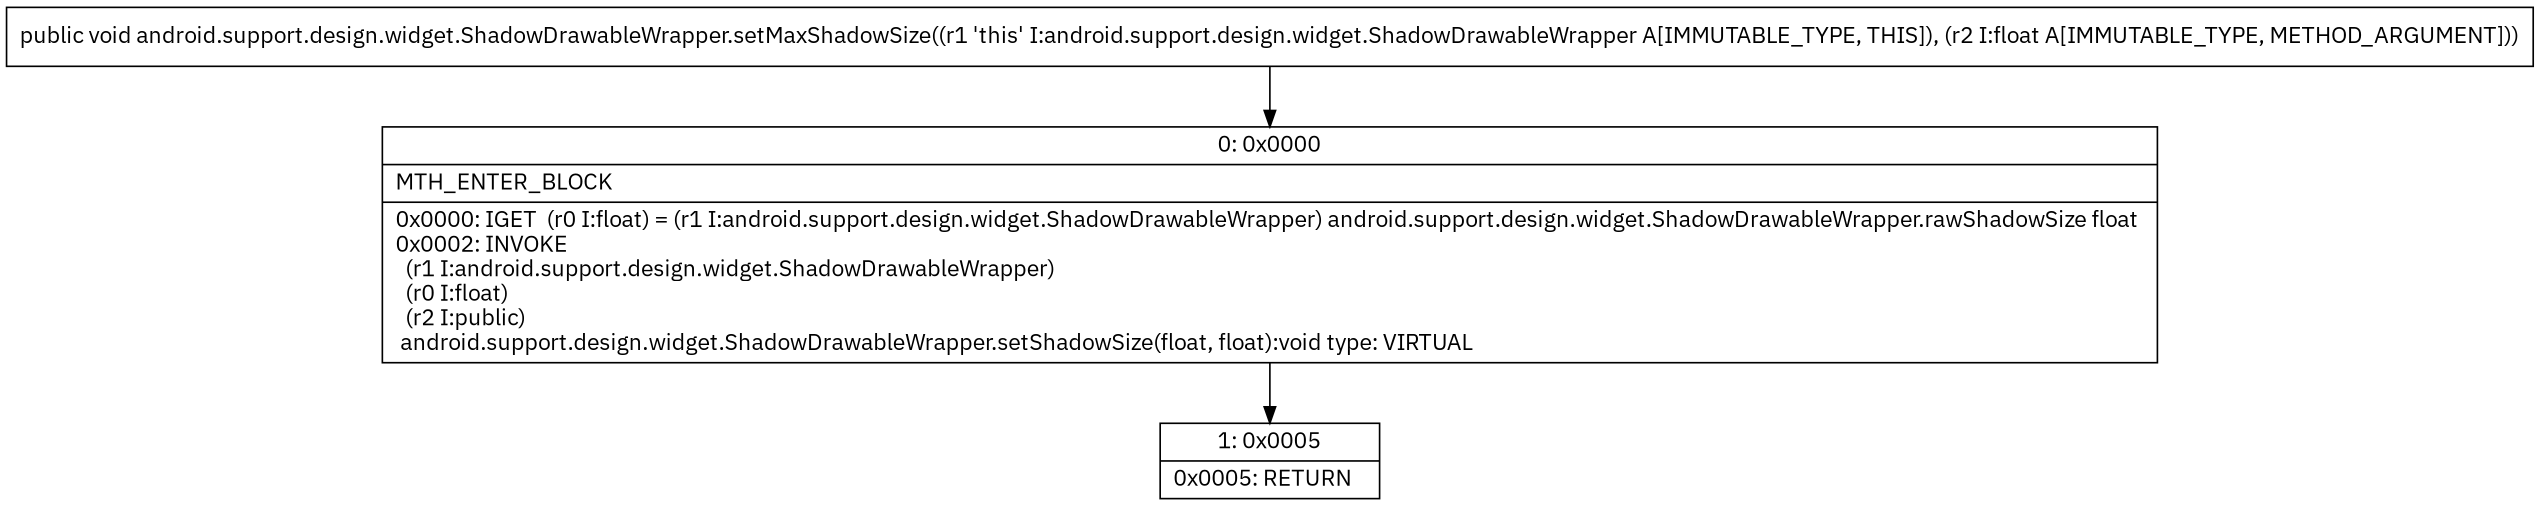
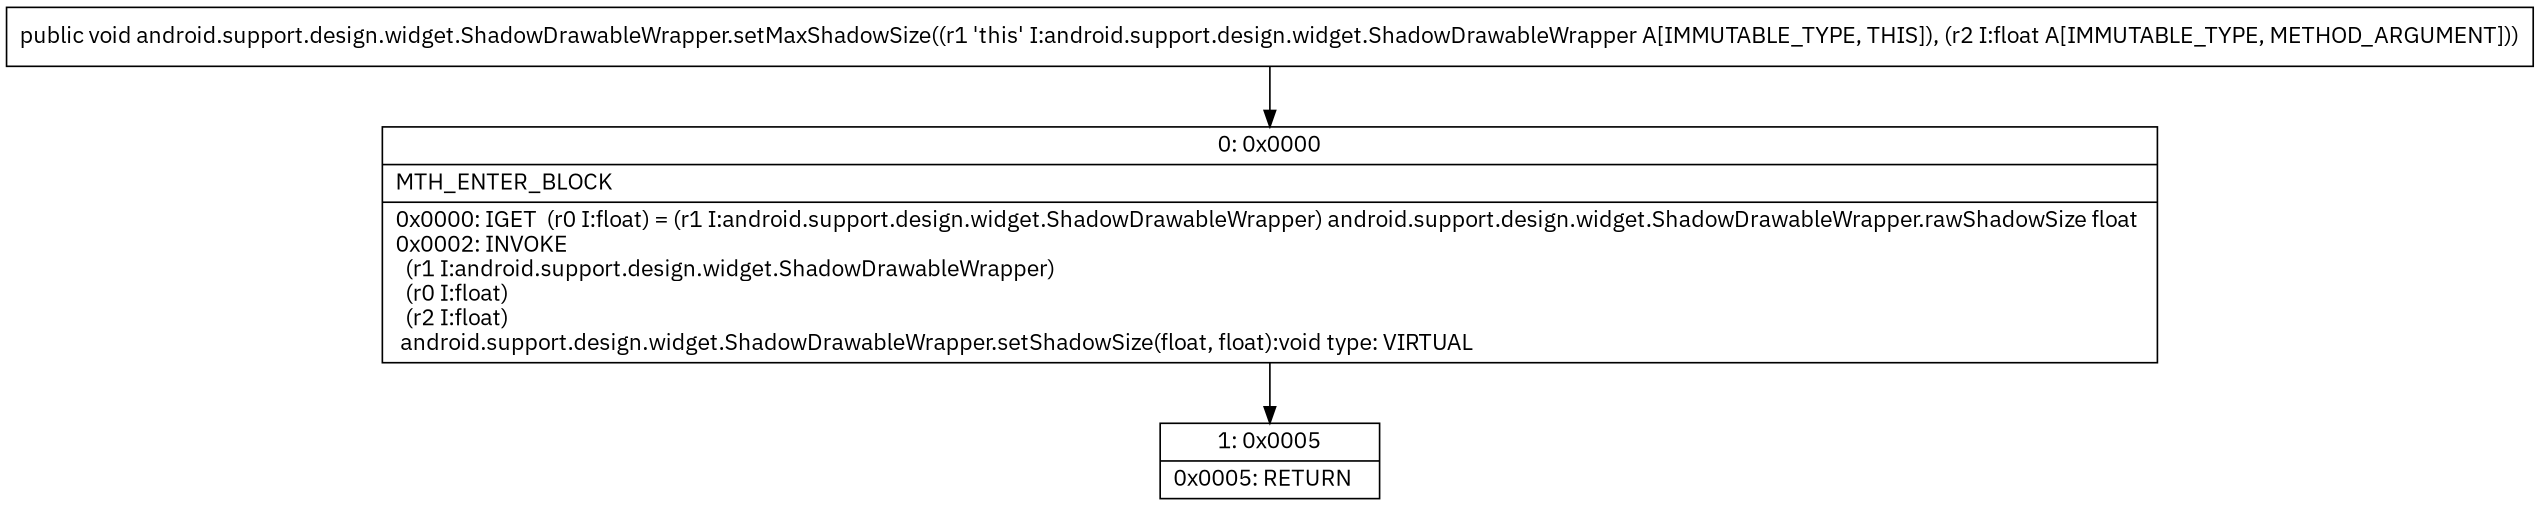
node "0: 0x0000": text "(r2 I:public)" -> "(r2 I:float)"
